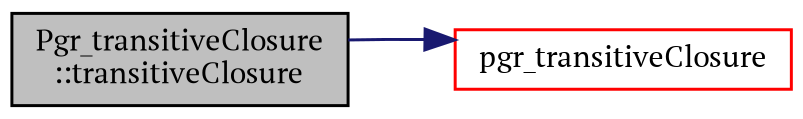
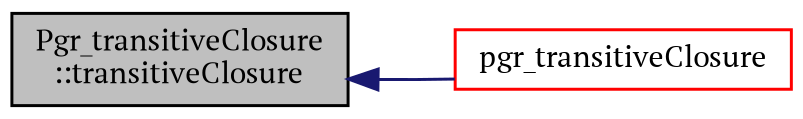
edge "Pgr_transitiveClosure ::transitiveClosure" -> "pgr_transitiveClosure": reversed
